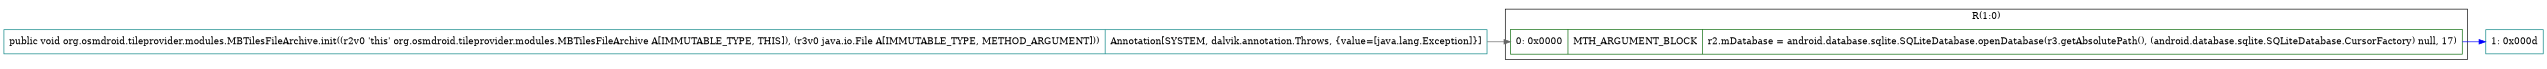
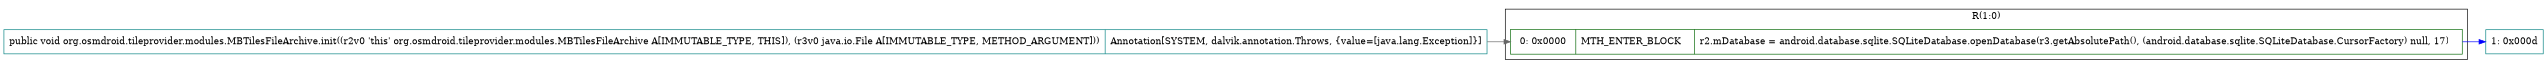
node "0: 0x0000": text "MTH_ARGUMENT_BLOCK" -> "MTH_ENTER_BLOCK"
